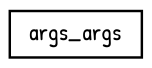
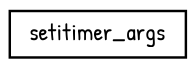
node "args_args": label "args_args" -> "setitimer_args"
